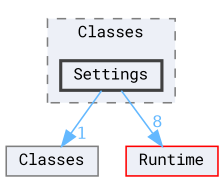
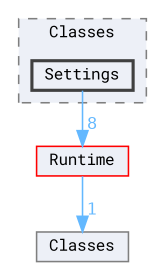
edge "Settings" -> "Classes": now "Runtime" -> "Classes"
